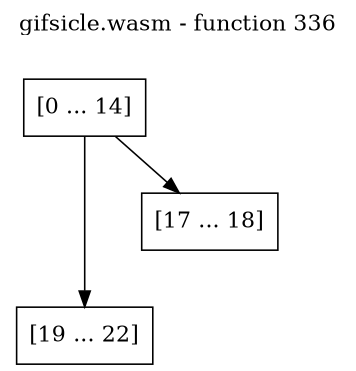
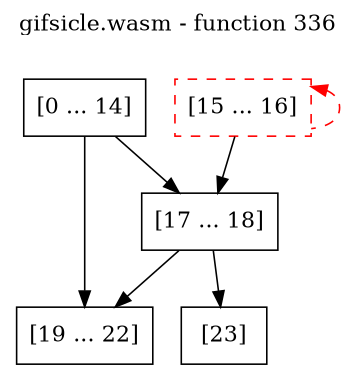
node "[15 ... 16]": added
edge "[17 ... 18]" -> "[19 ... 22]": added
node "[23]": added
